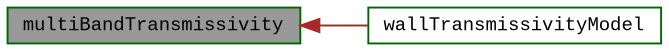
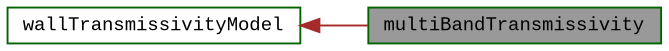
edge "wallTransmissivityModel" -> "multiBandTransmissivity": reversed
